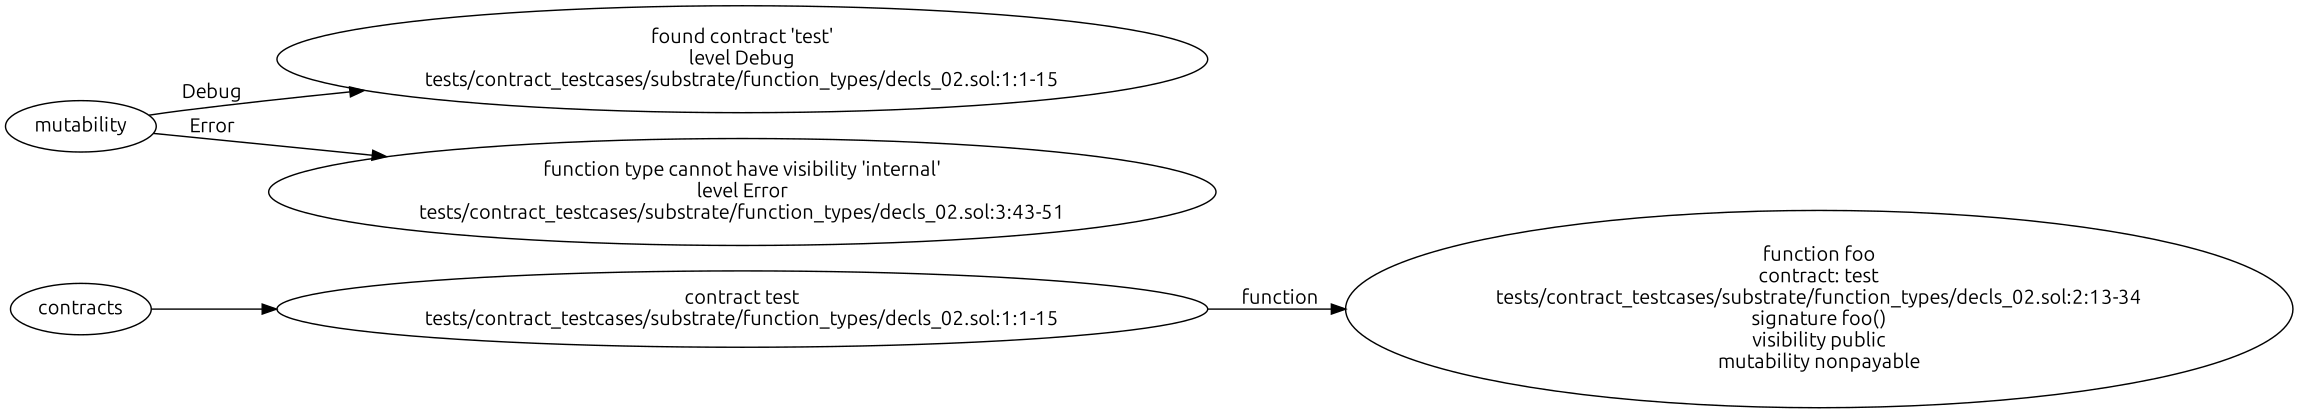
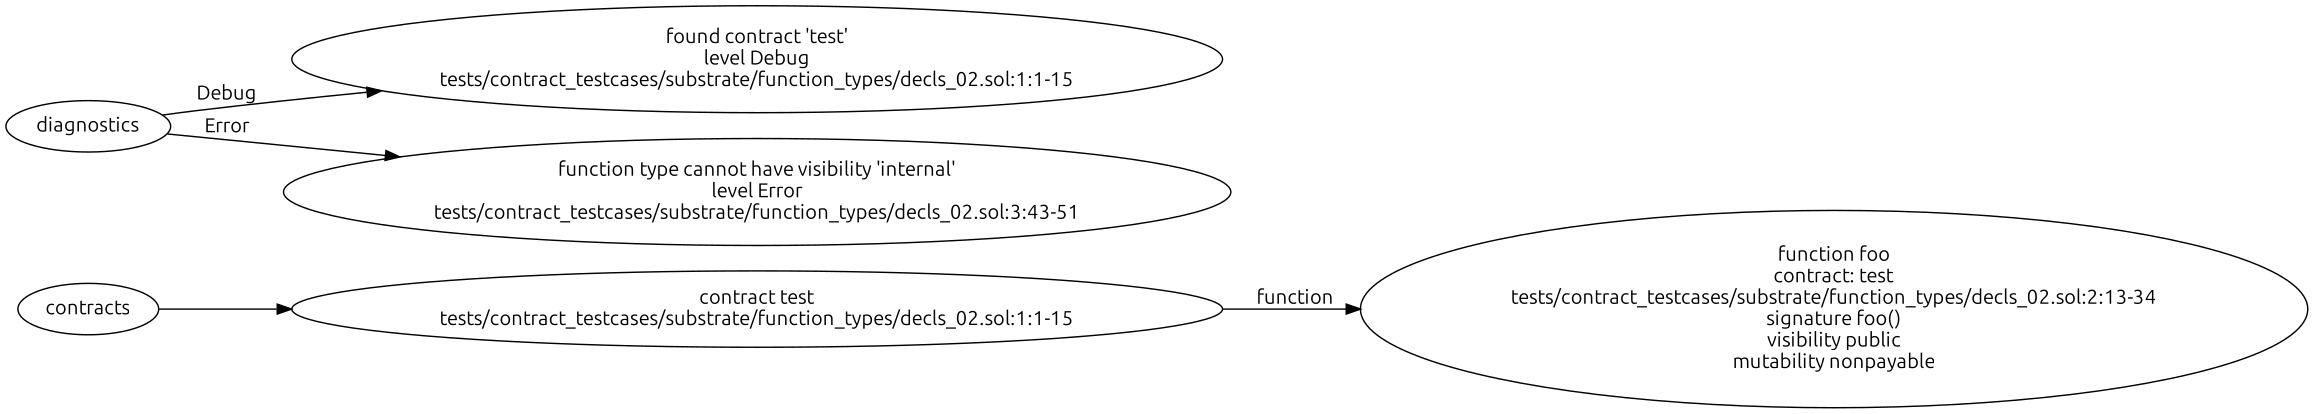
node "mutability": label "mutability" -> "diagnostics"
